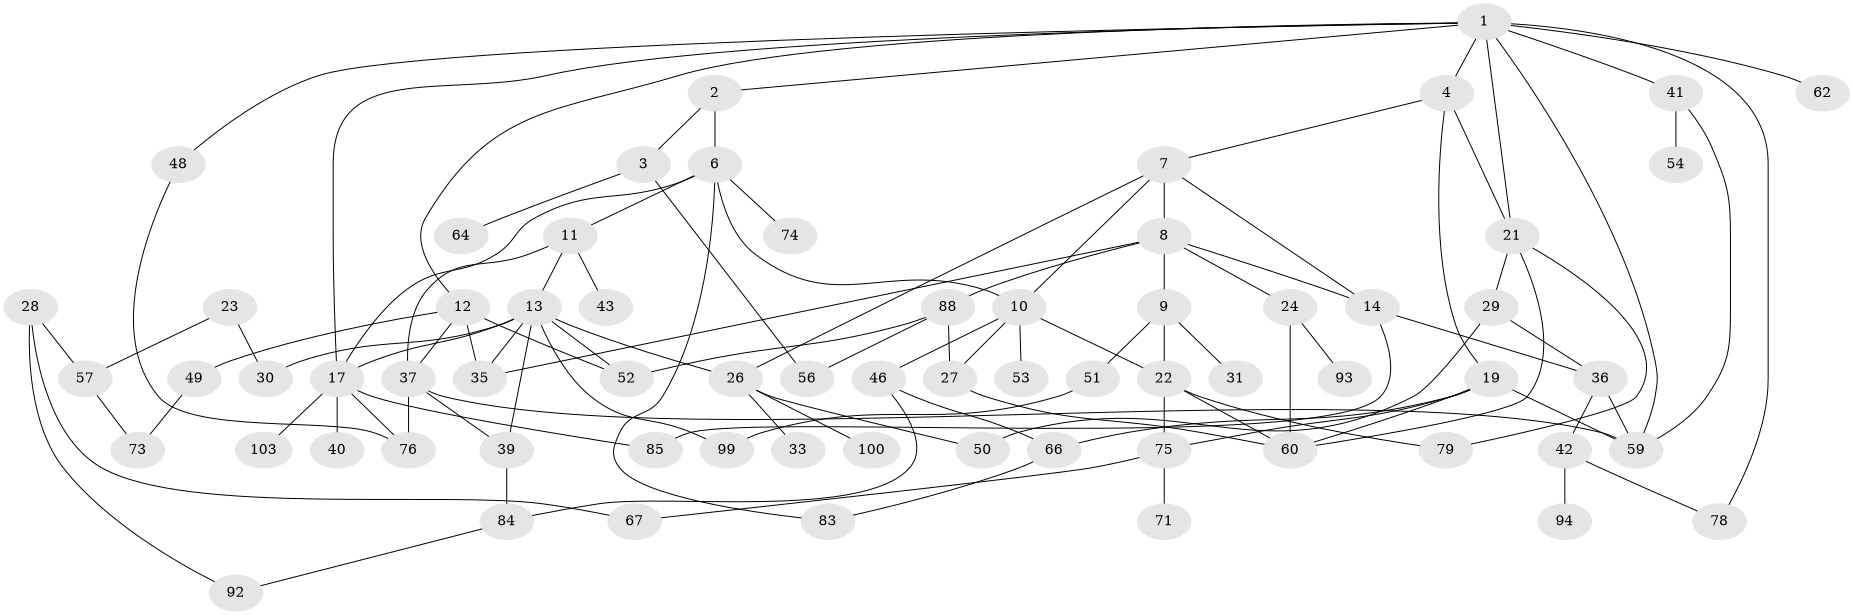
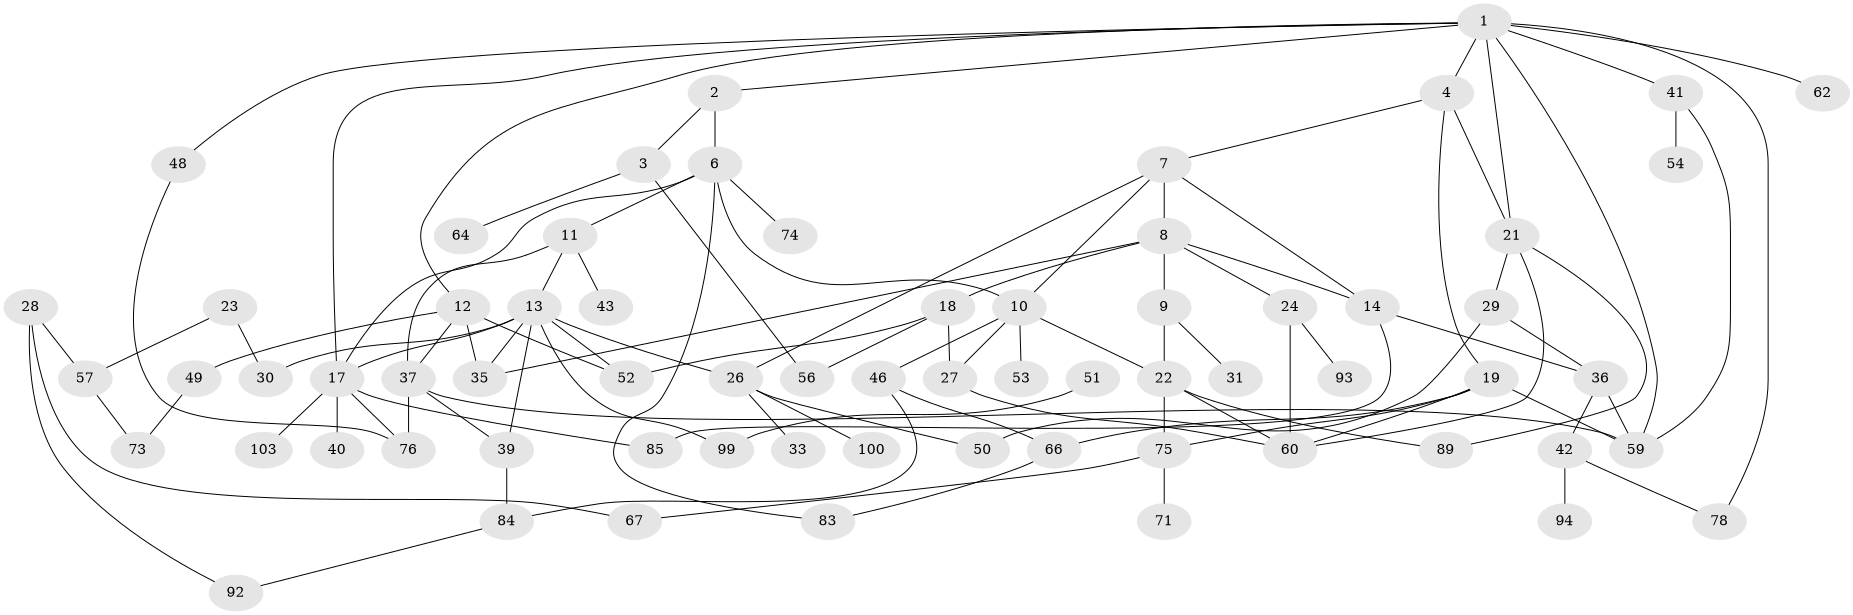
node "88": label "88" -> "18"
edge "9" -- "51": removed
node "79": label "79" -> "89"
